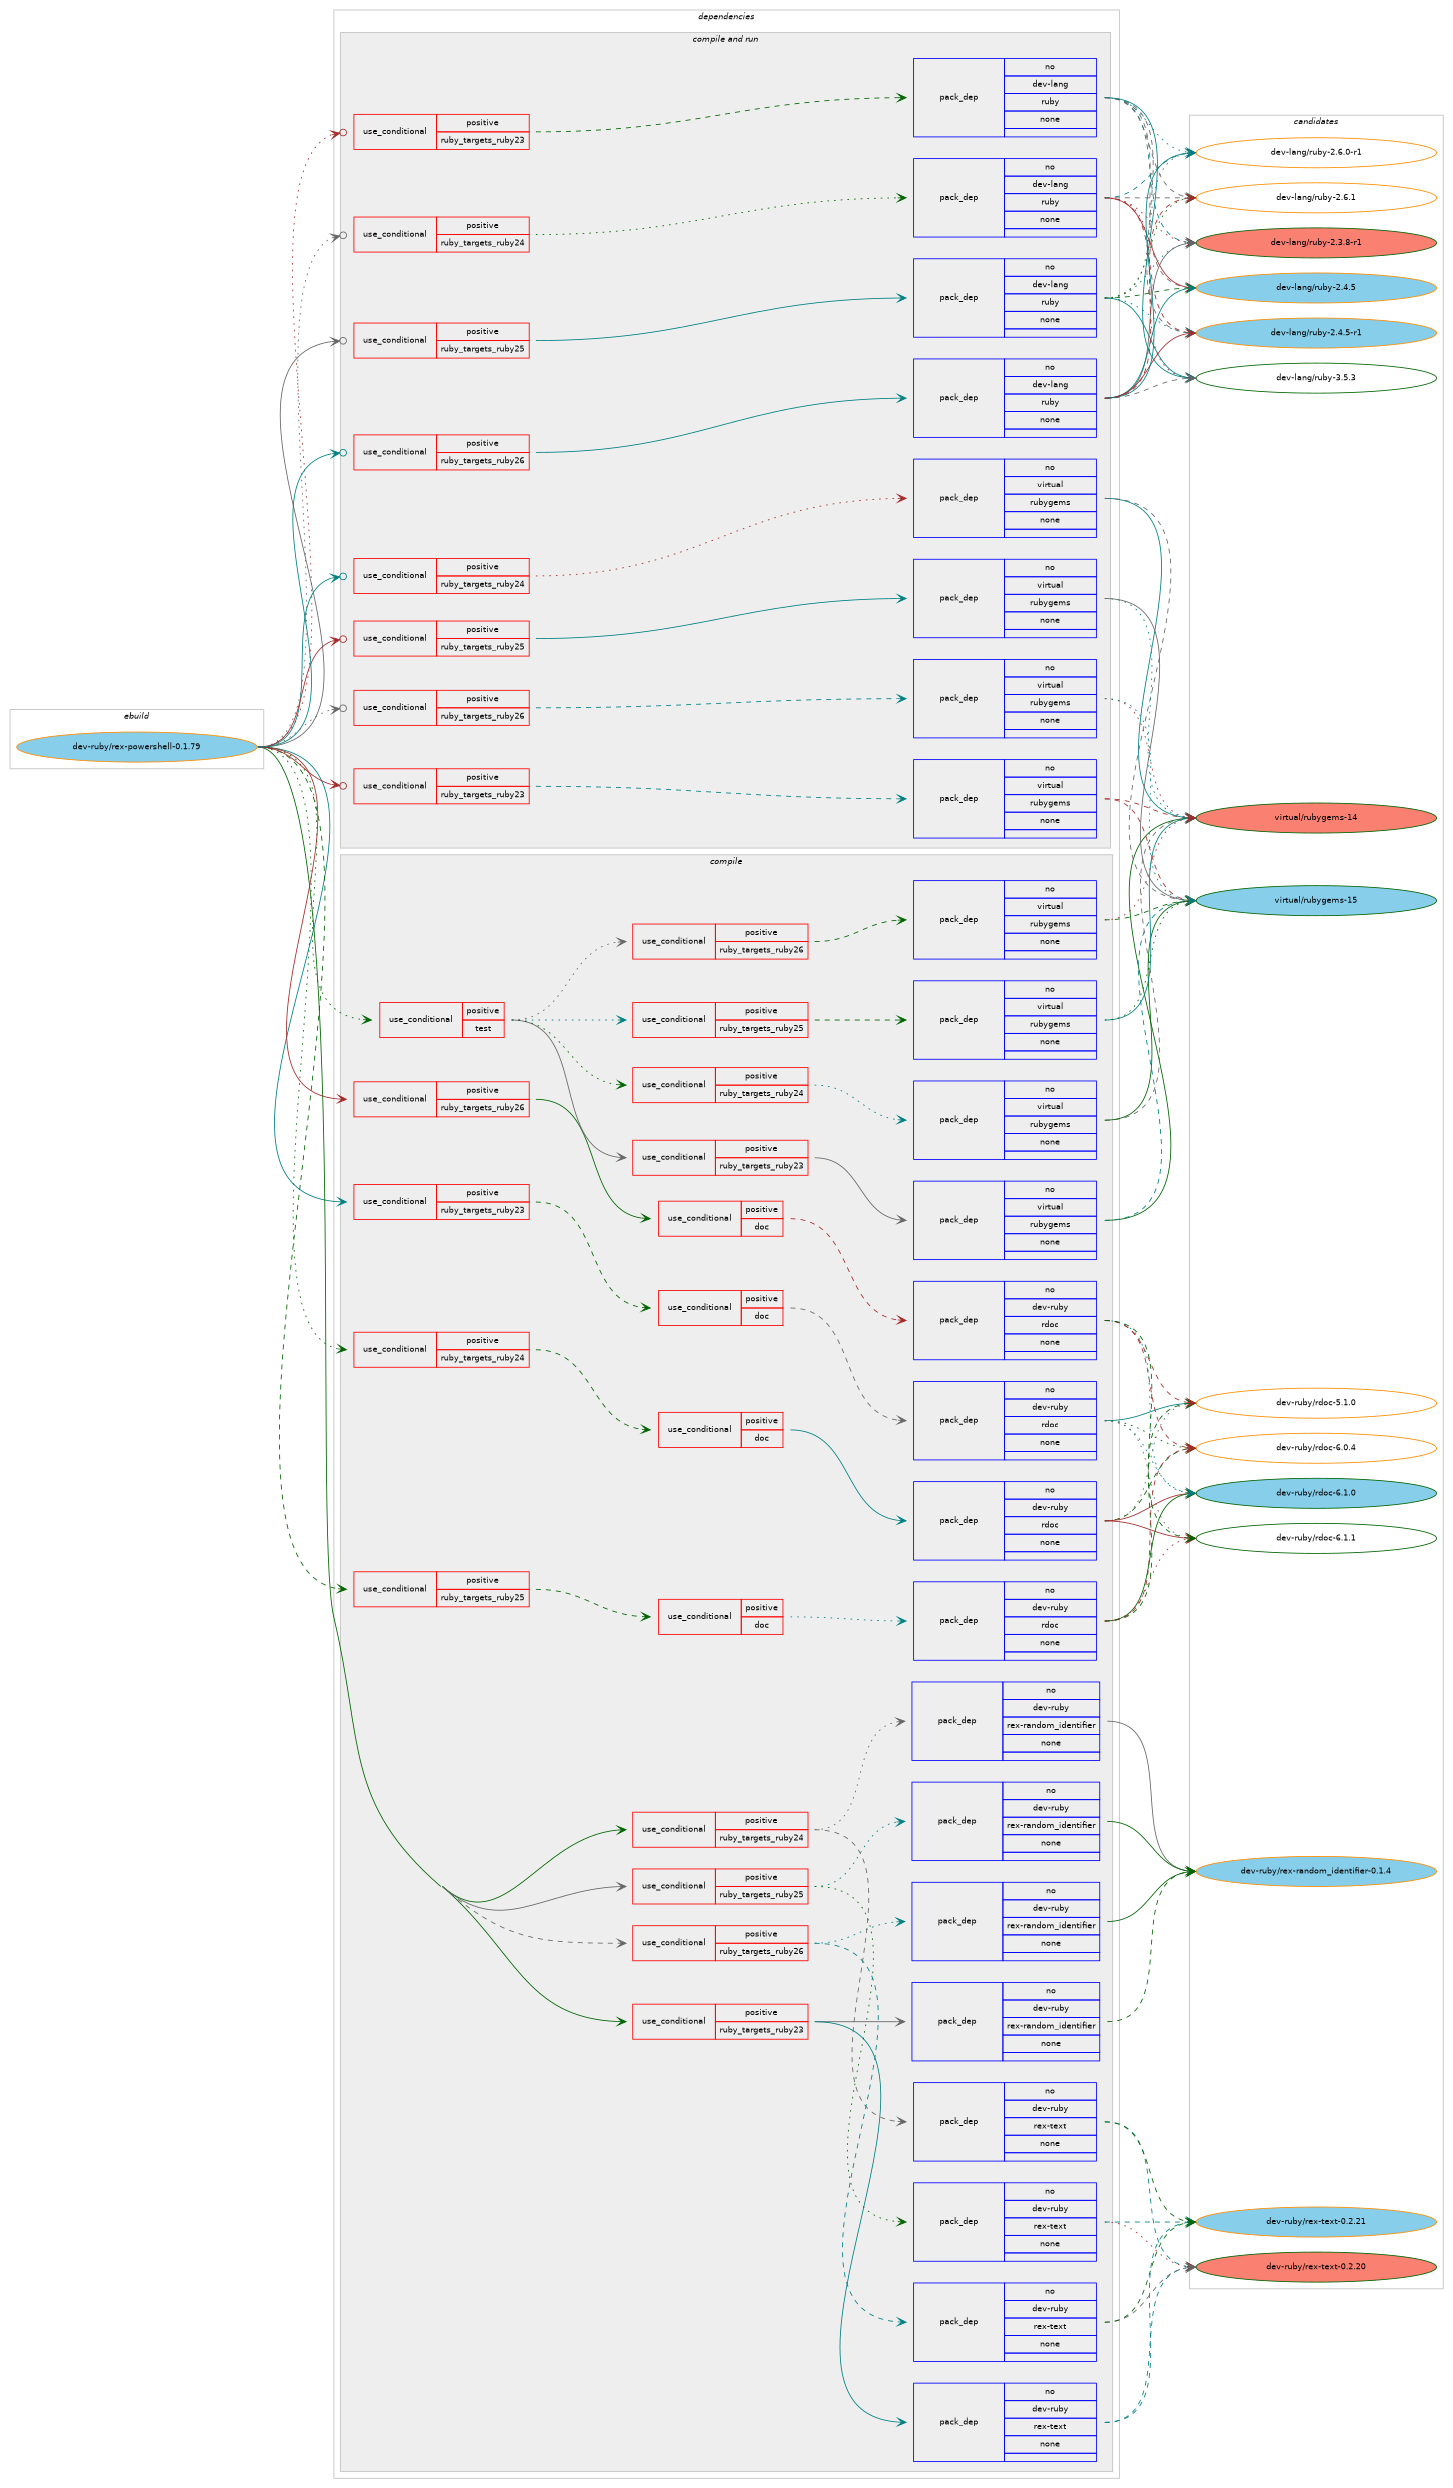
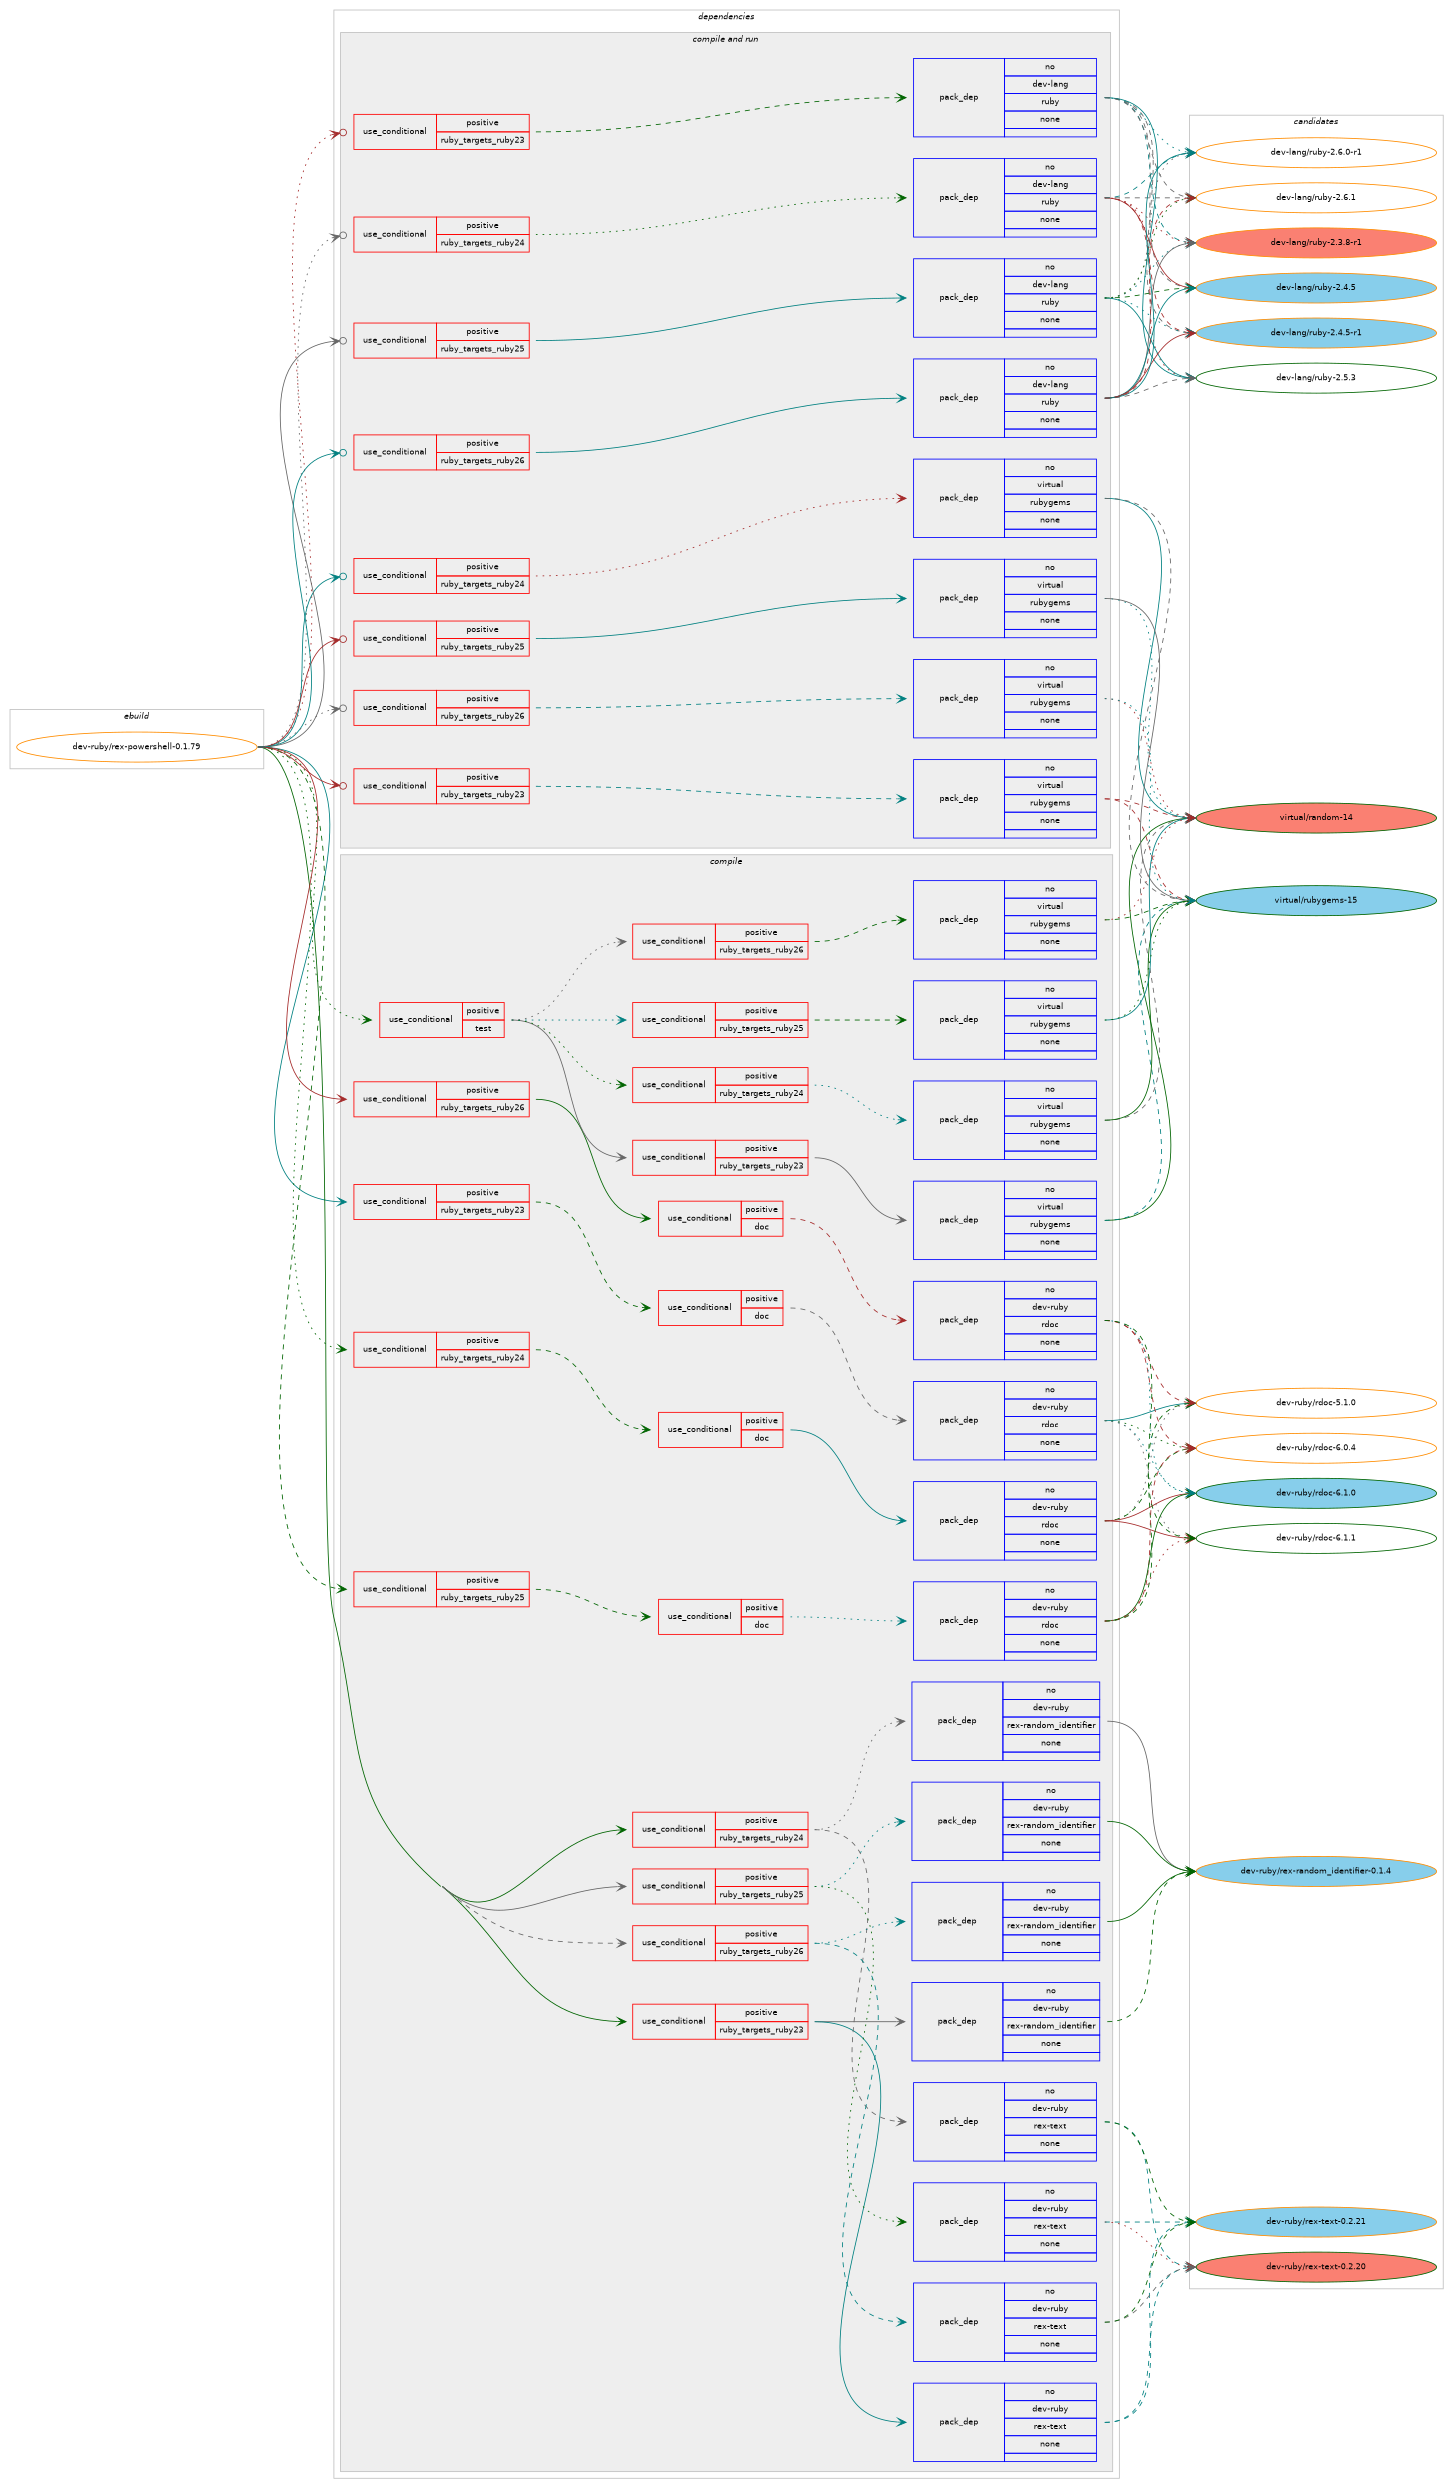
node "dev-lang/ruby-2.3.8-r1": color darkgreen -> darkorange
node "dev-lang/ruby-3.5.3": label "dev-lang/ruby-3.5.3" -> "dev-lang/ruby-2.5.3"
node "dev-ruby/rex-powershell-0.1.79": fillcolor skyblue -> white
node "virtual/rubygems-14": label "virtual/rubygems-14" -> "virtual/random-14"
